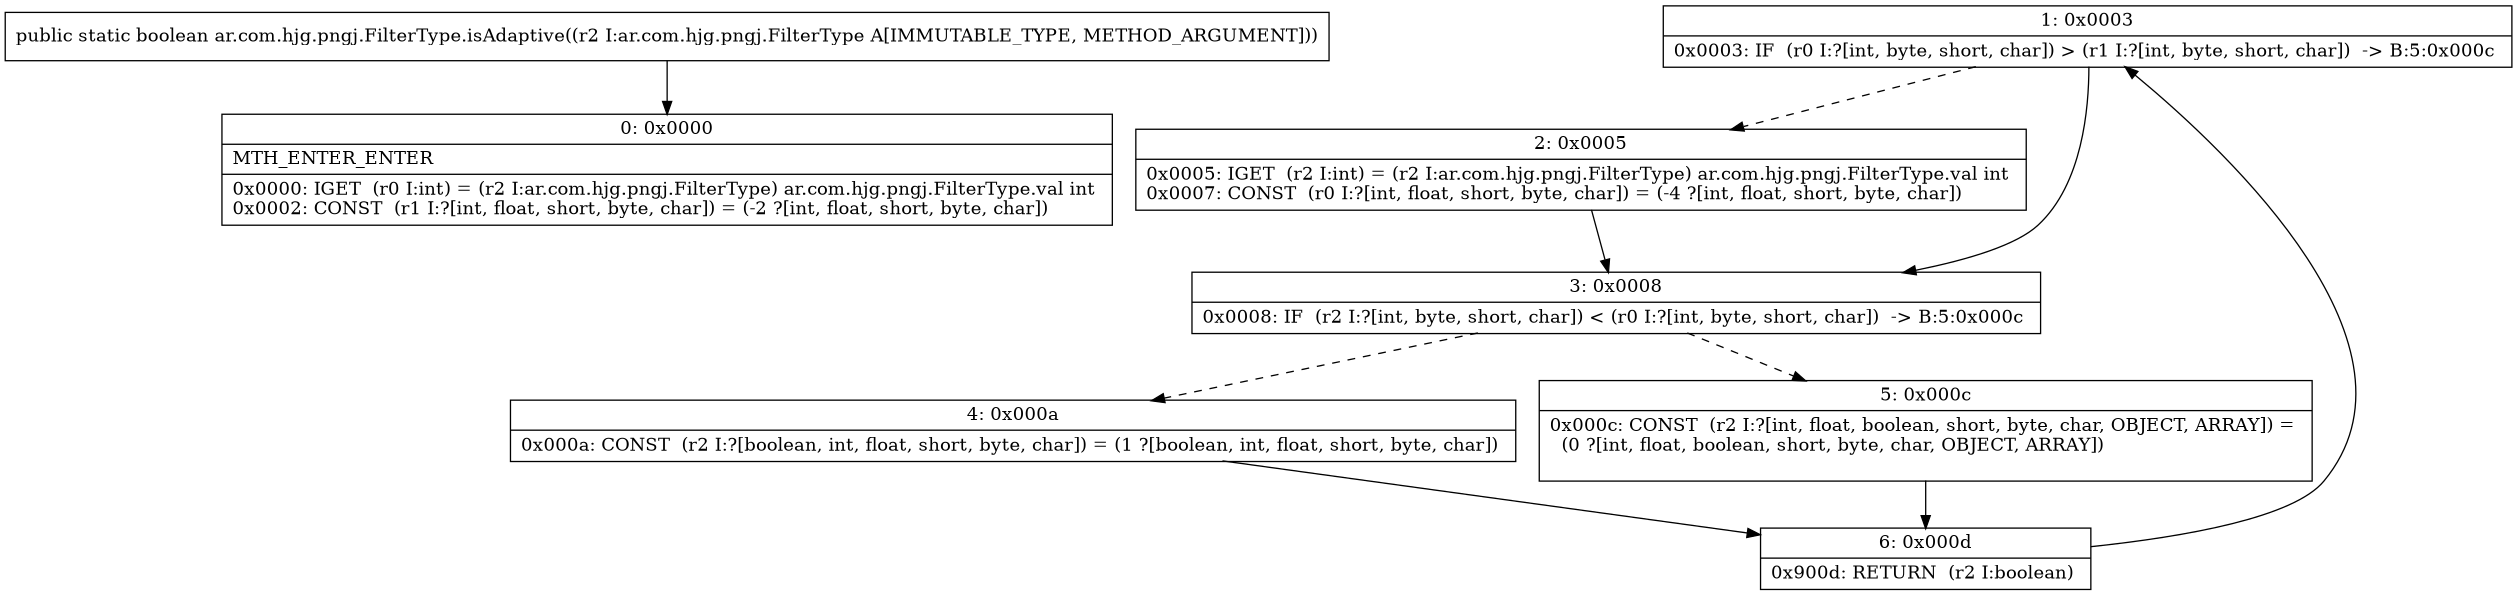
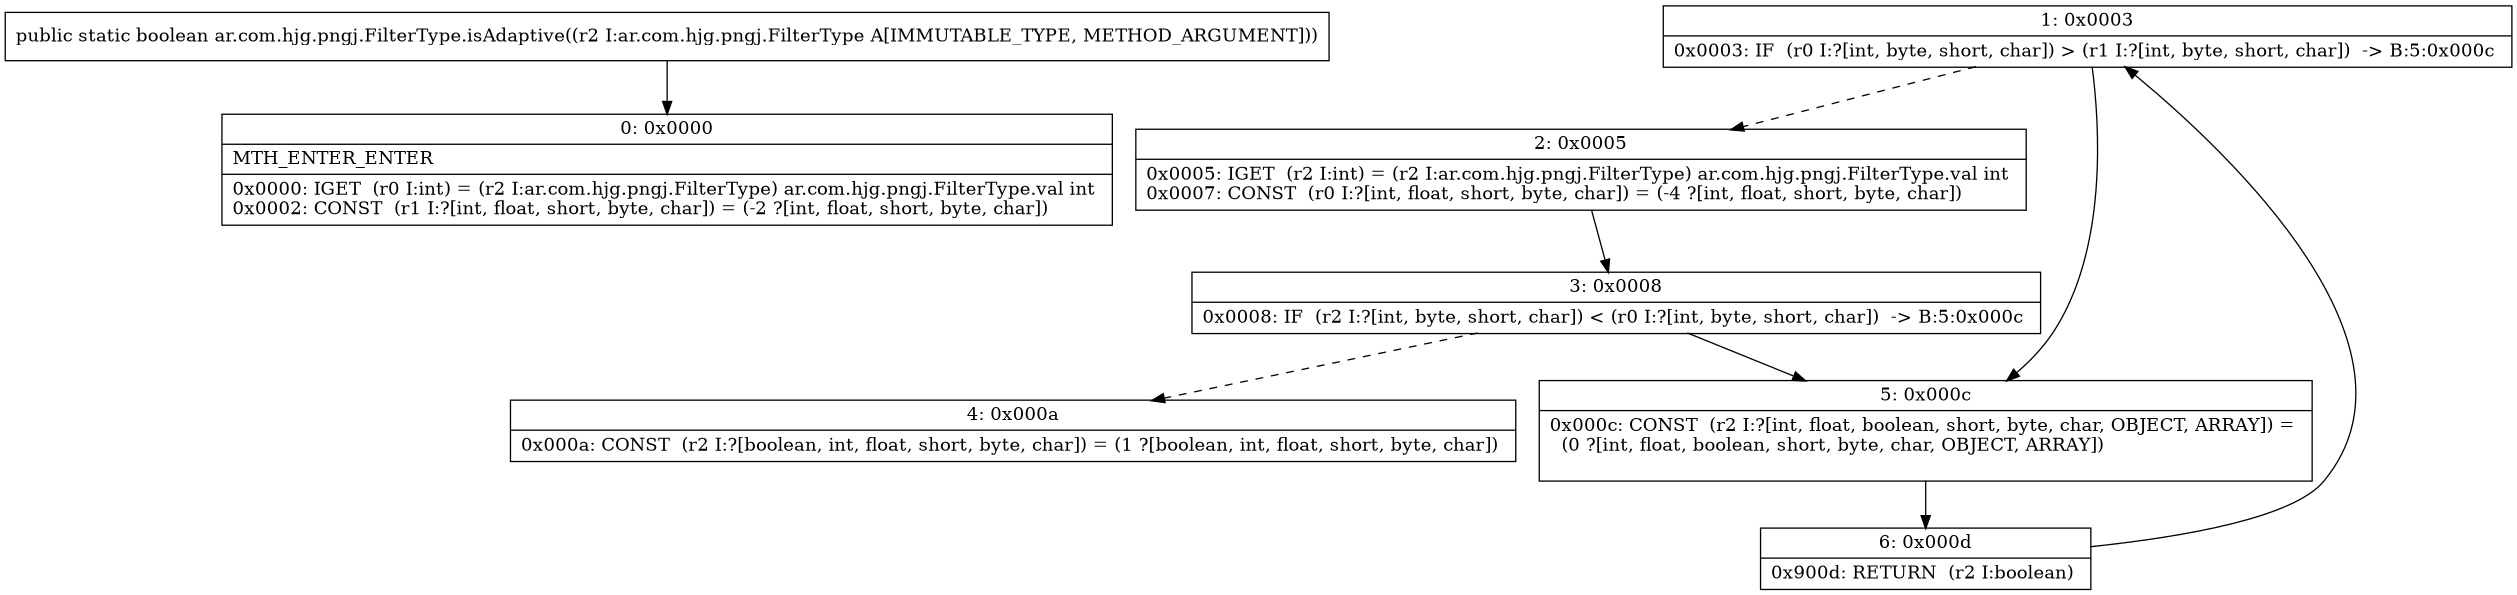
edge "1: 0x0003" -> "3: 0x0008": now "1: 0x0003" -> "5: 0x000c"
edge "3: 0x0008" -> "5: 0x000c": style dashed -> solid
edge "4: 0x000a" -> "6: 0x000d": removed
